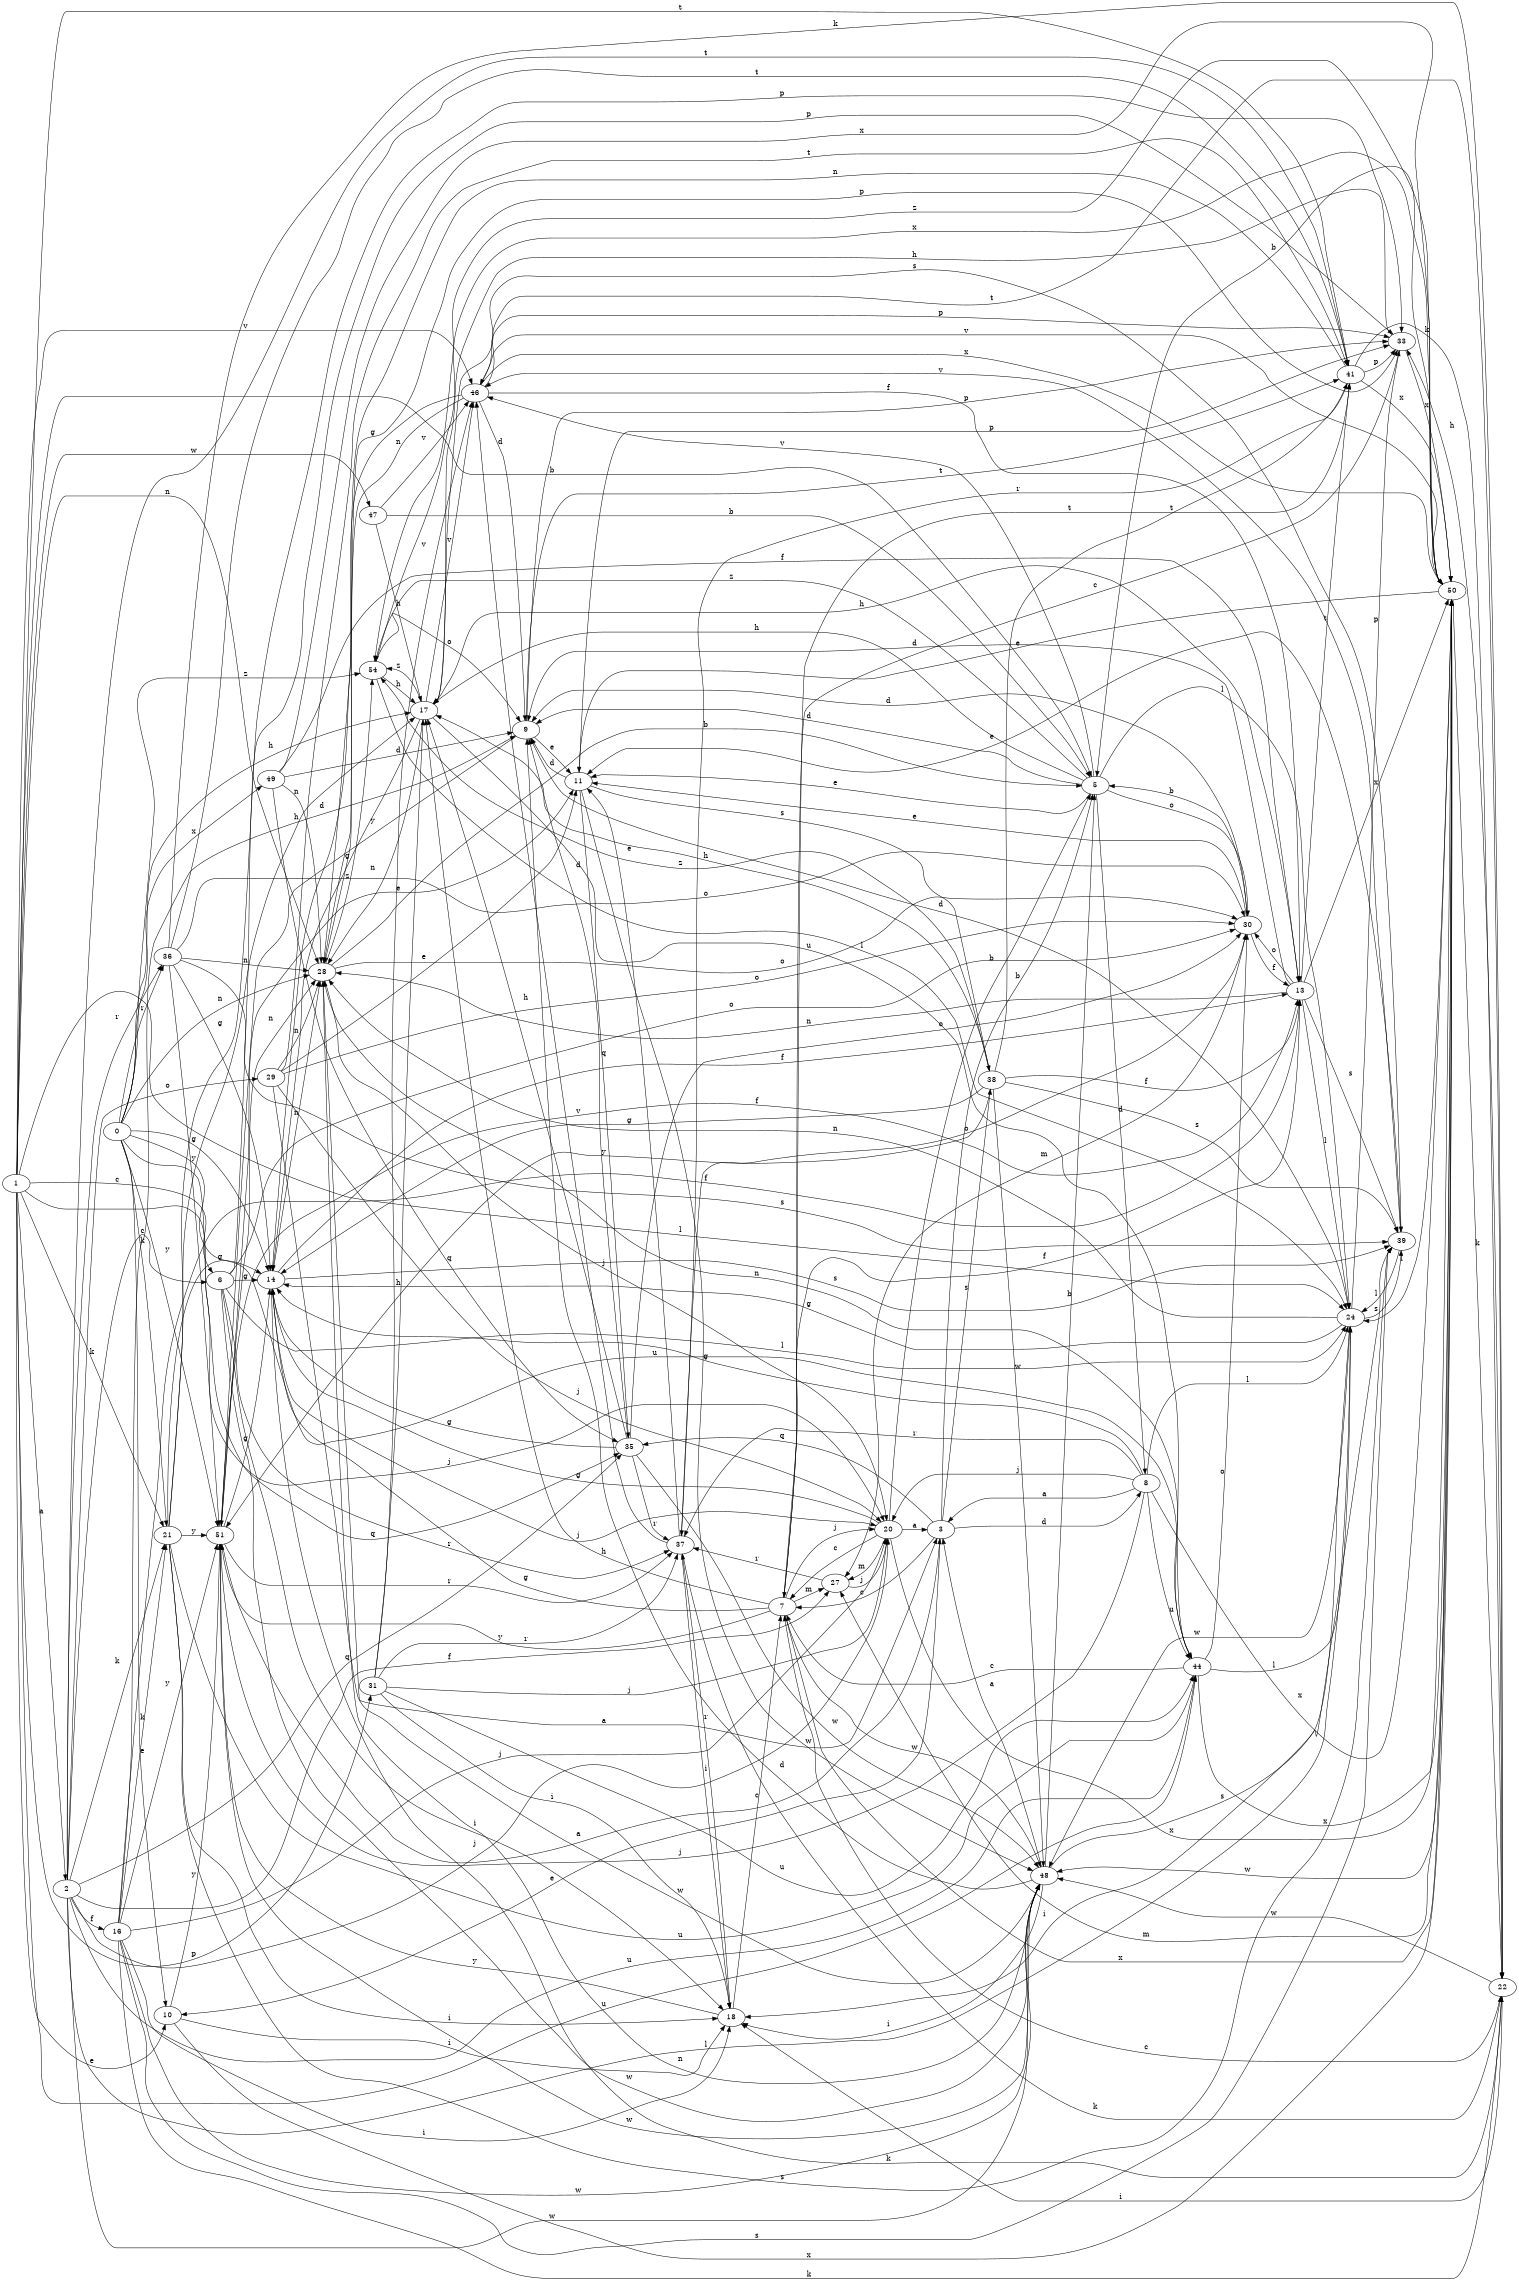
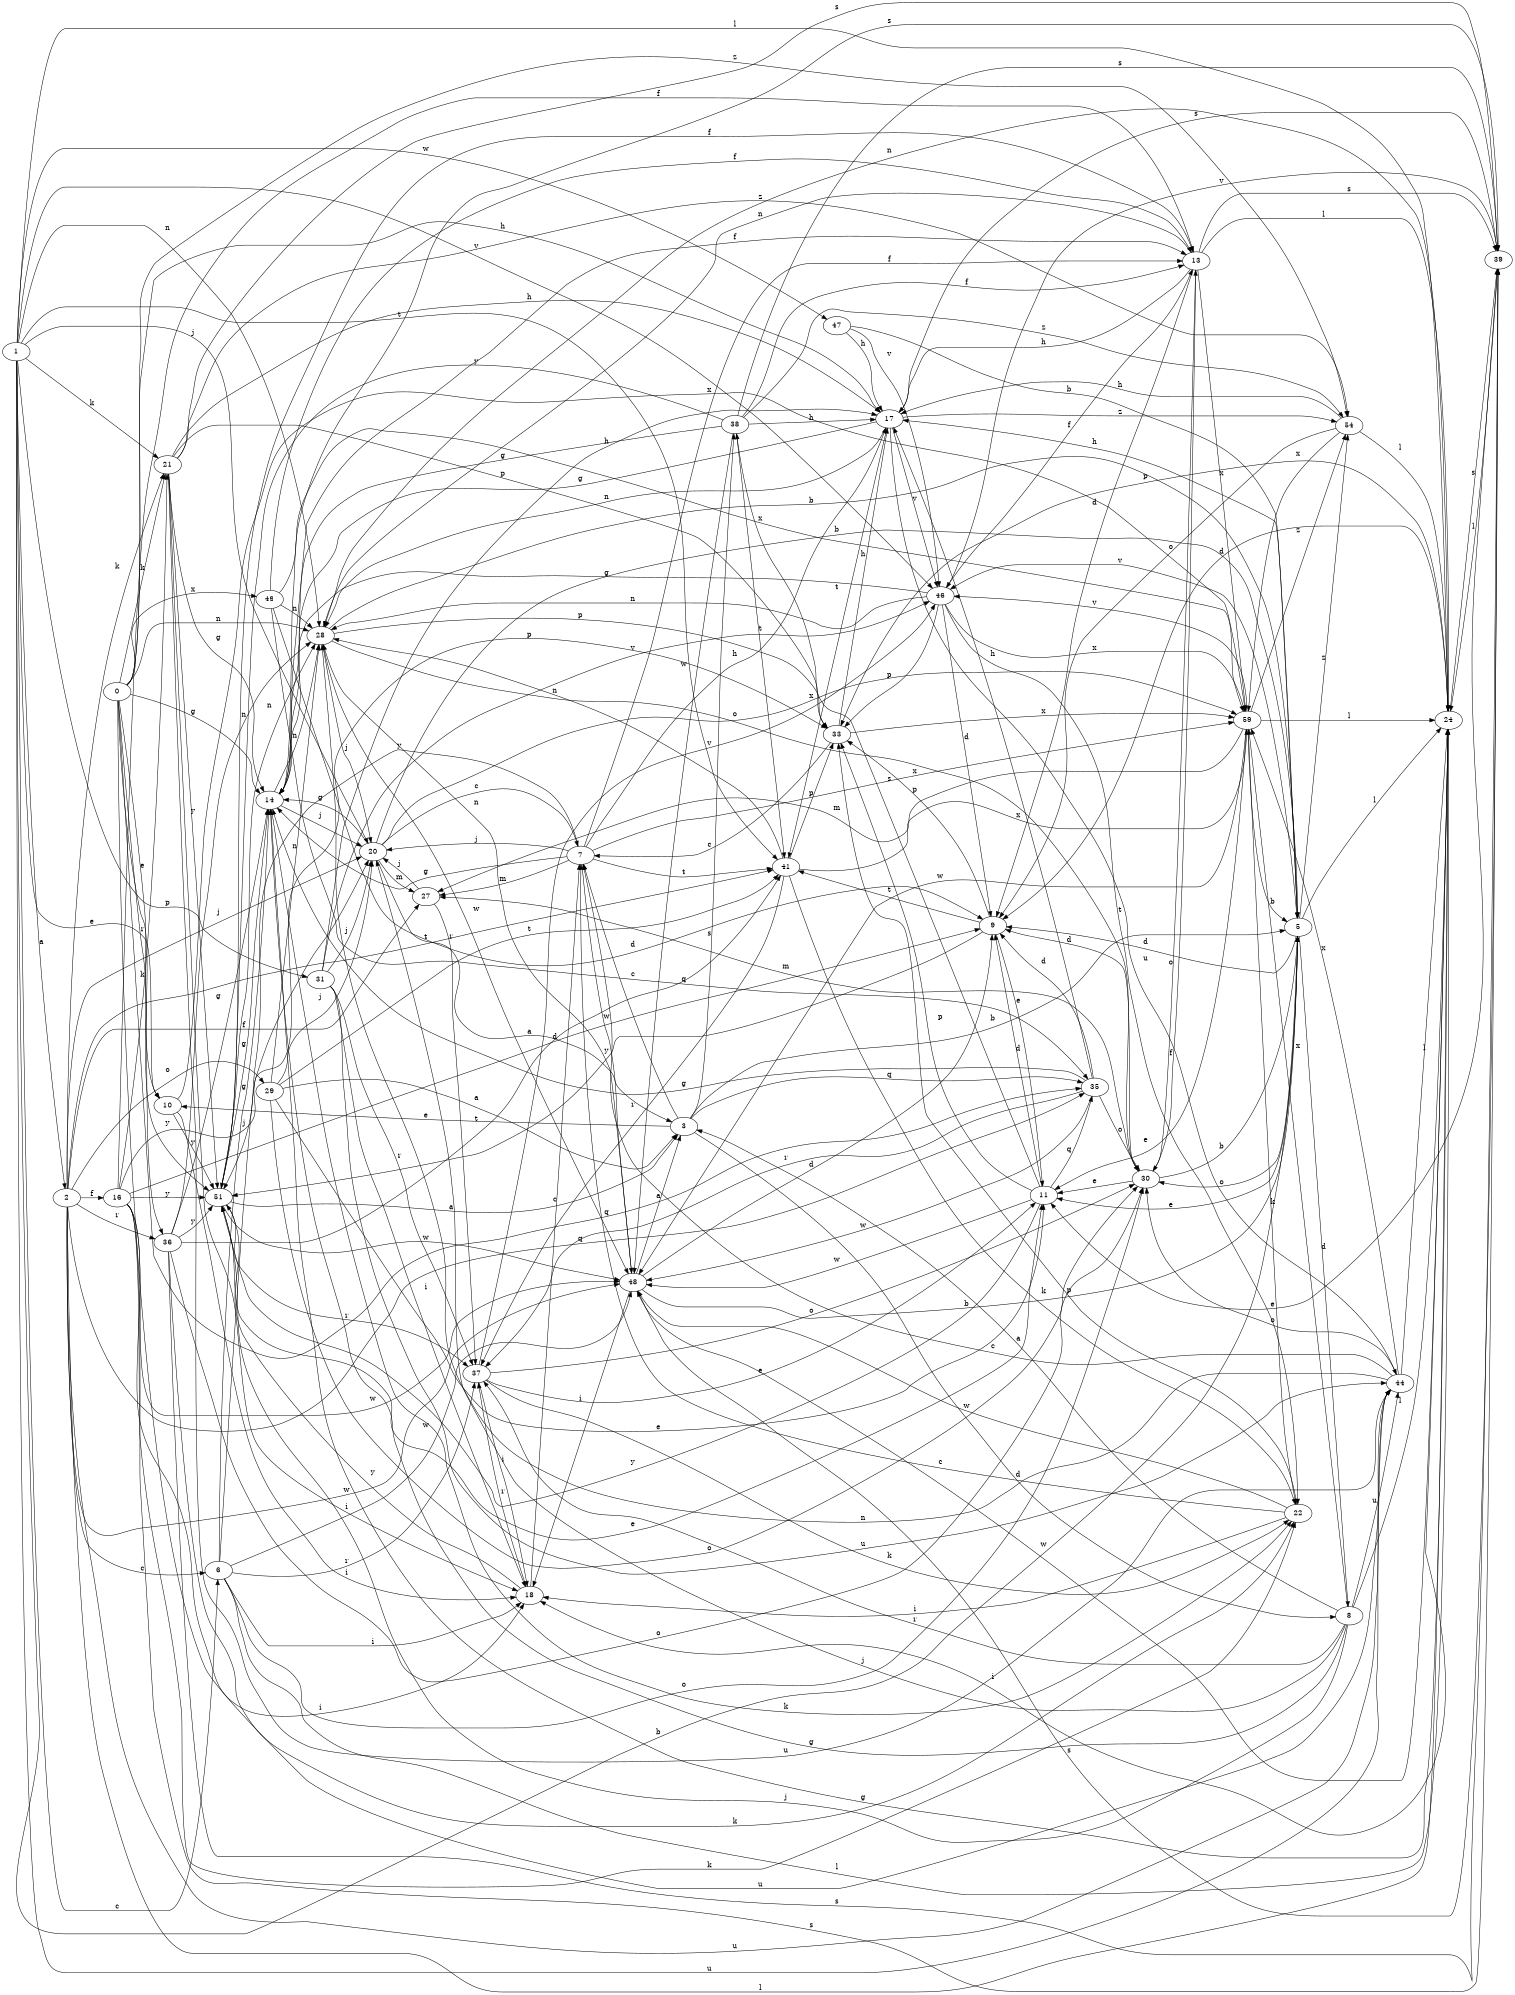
edge "22" -> "33": label "h" -> "p"
node "50": label "50" -> "59"
edge "13" -> "41": now "17" -> "41"
edge "28" -> "54": now "21" -> "54"
edge "11" -> "51": added, label "y"
